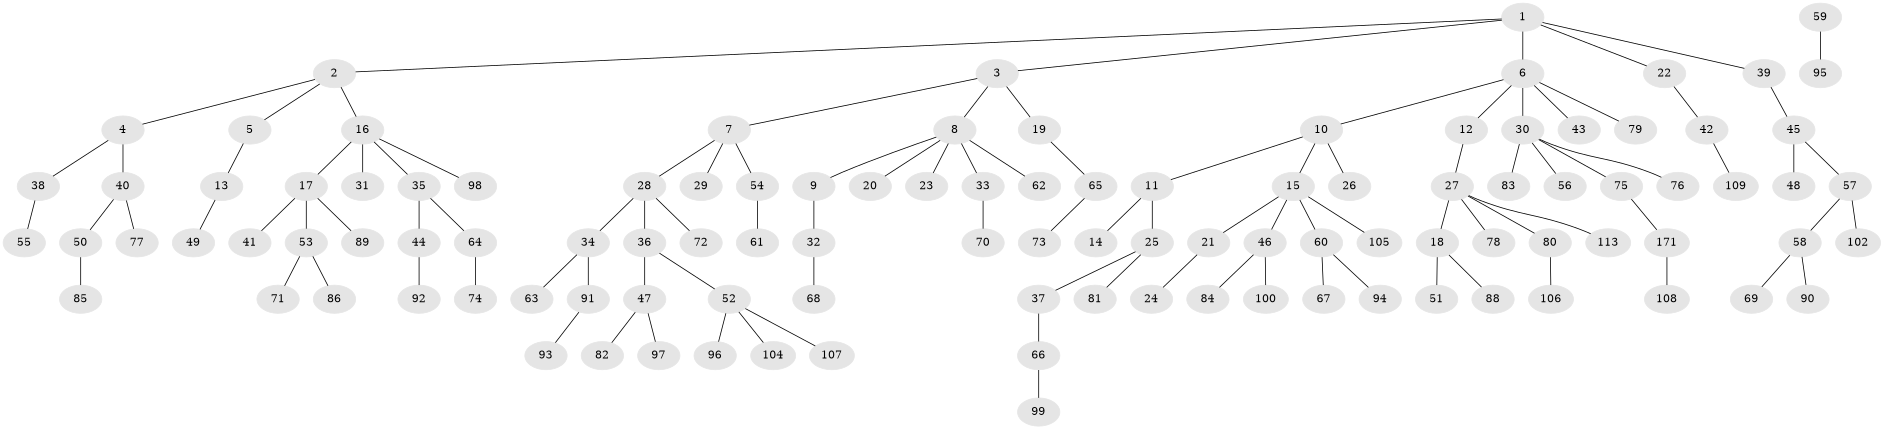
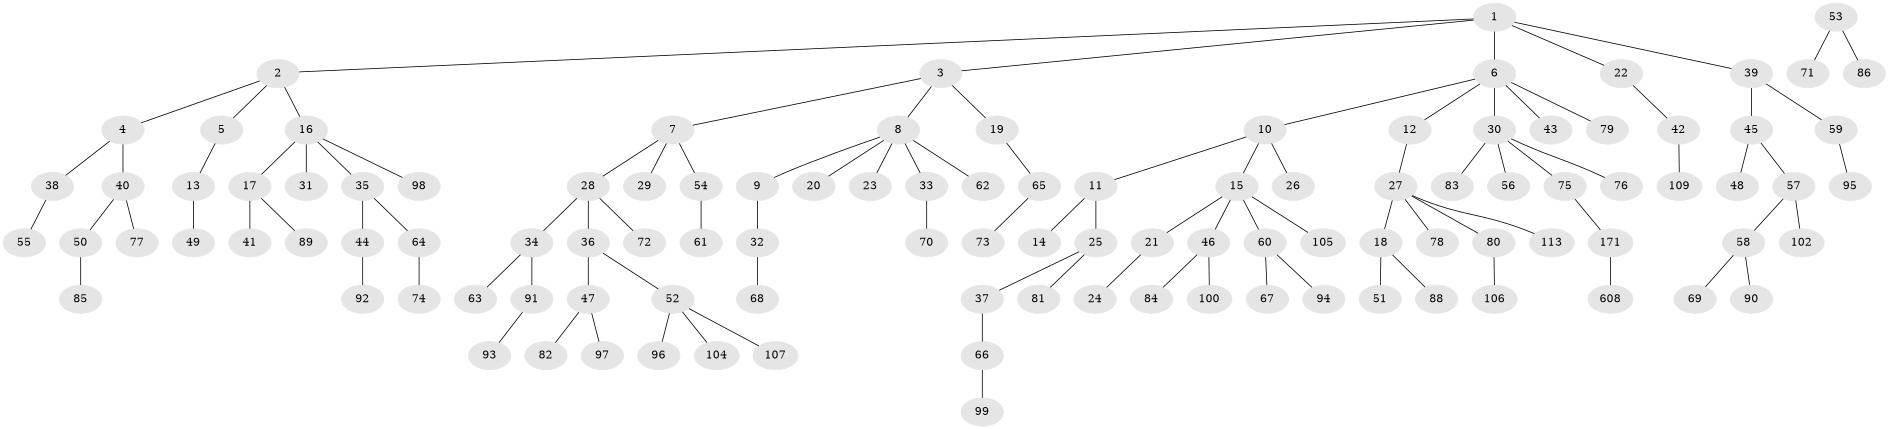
edge "39" -- "59": added
edge "17" -- "53": removed
node "108": label "108" -> "608"
